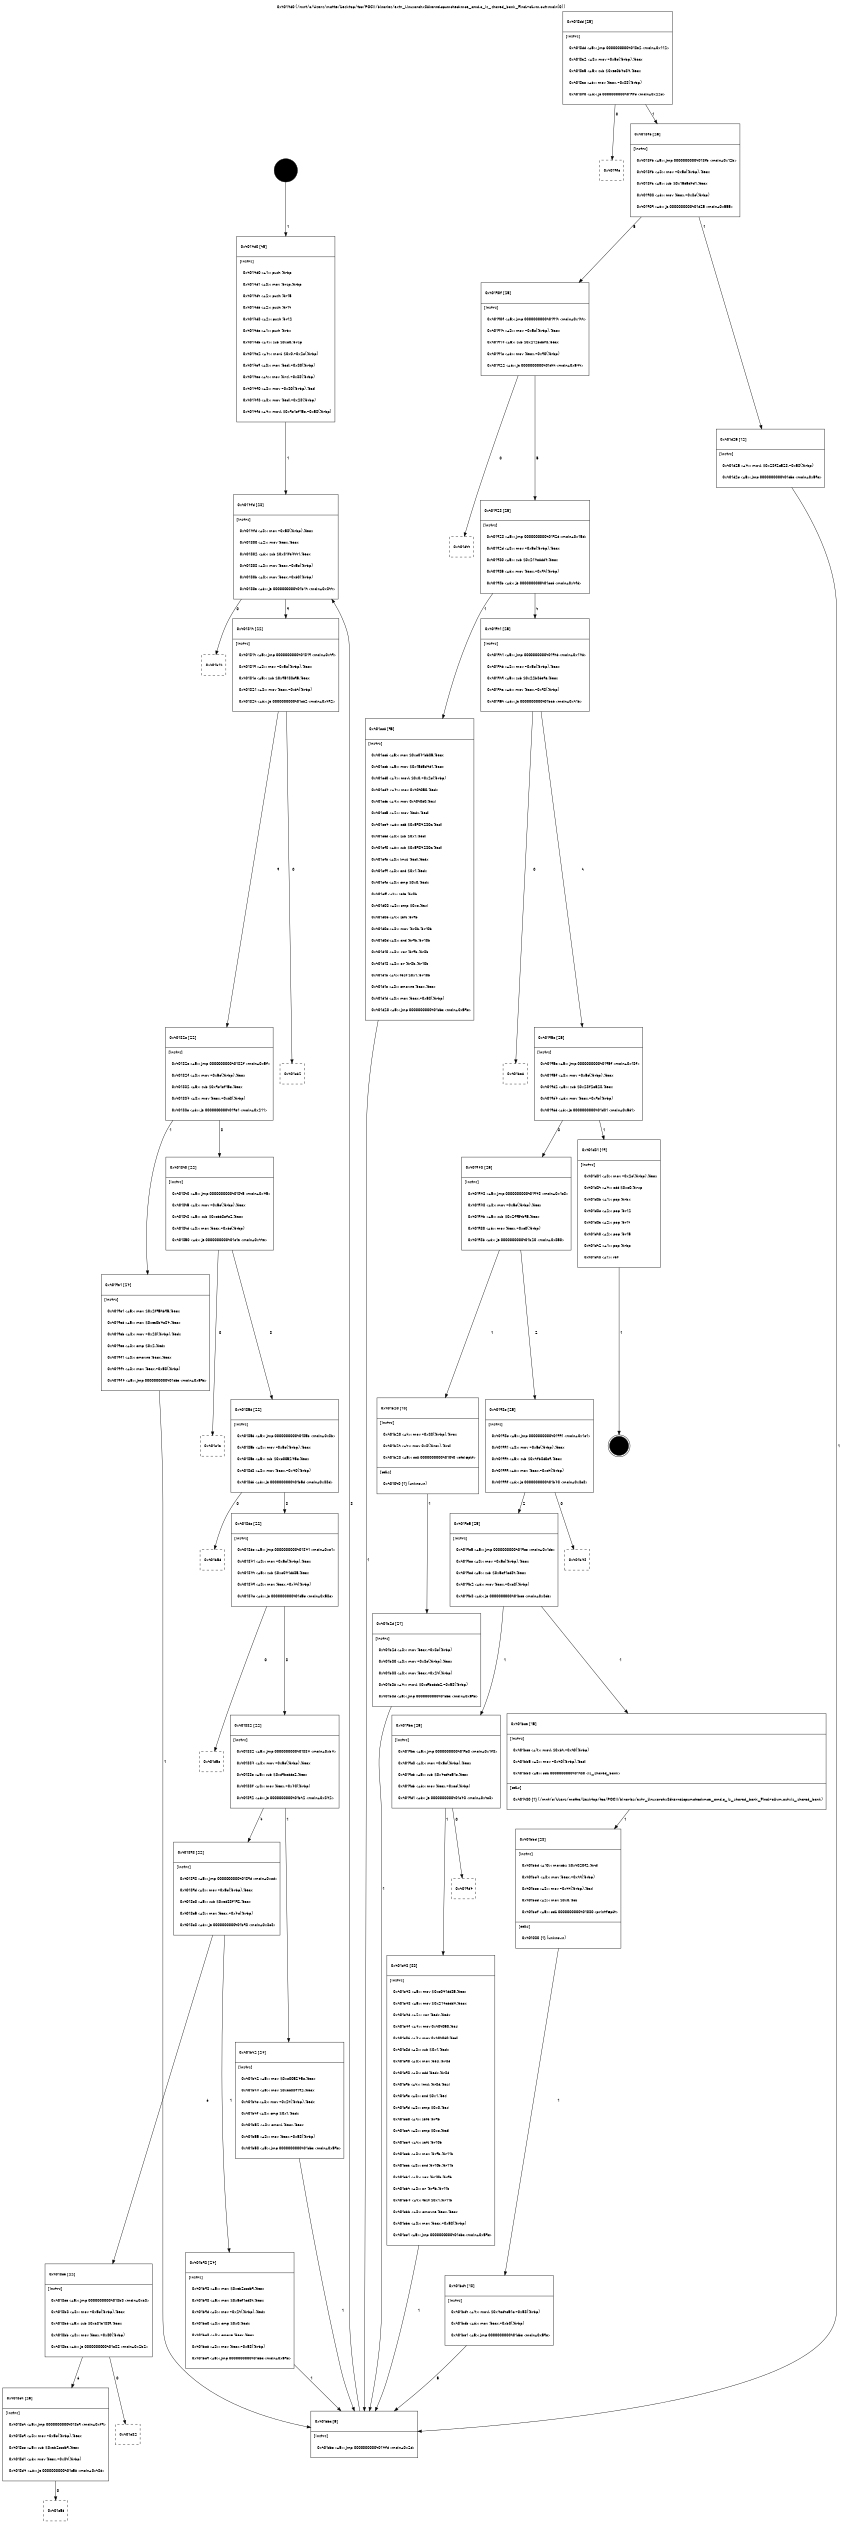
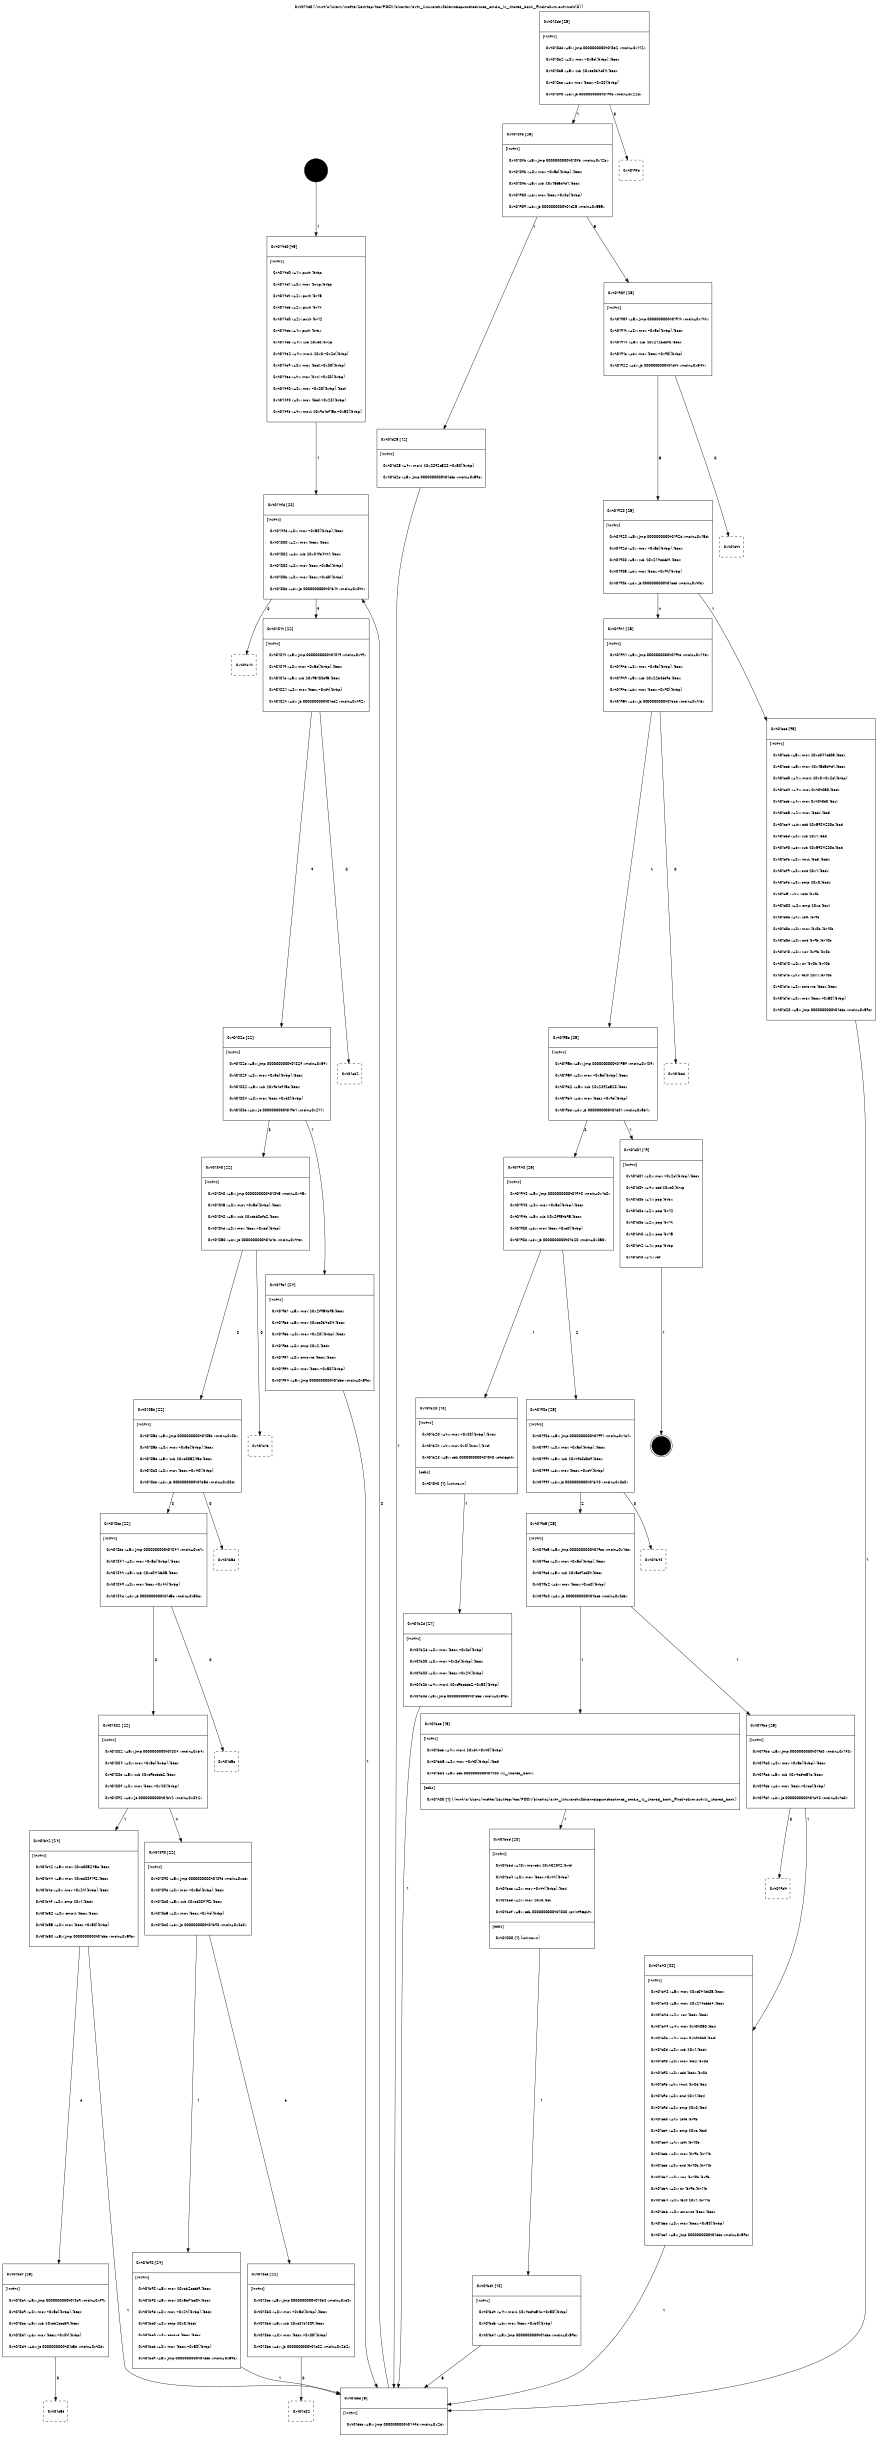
edge "0x4018ae [22]" -> "0x4018c4 [25]": now "0x401b42 [27]" -> "0x4018c4 [25]"
